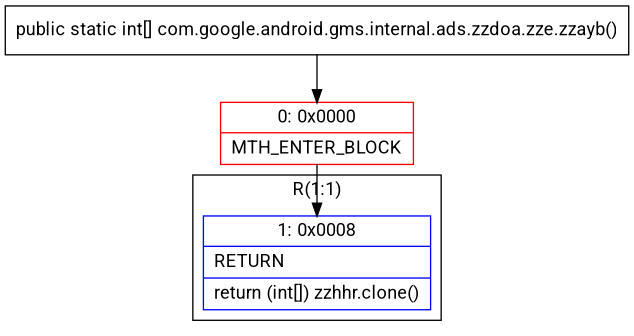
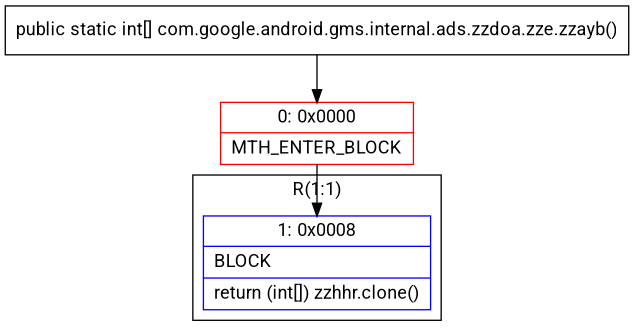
node "1: 0x0008": text "RETURN" -> "BLOCK"
